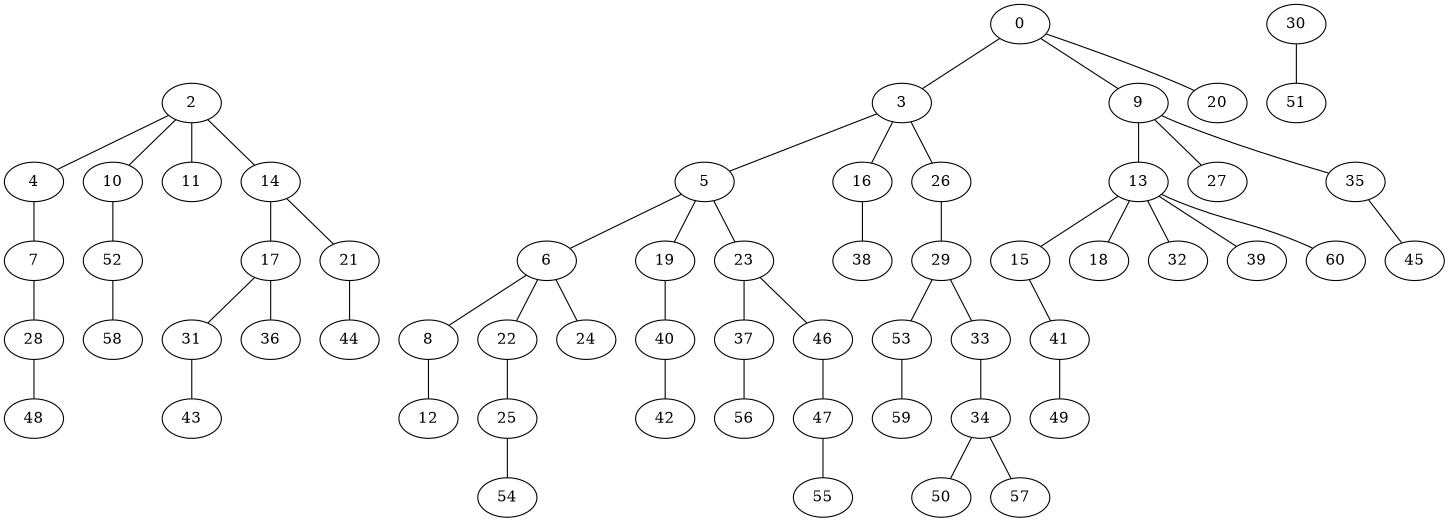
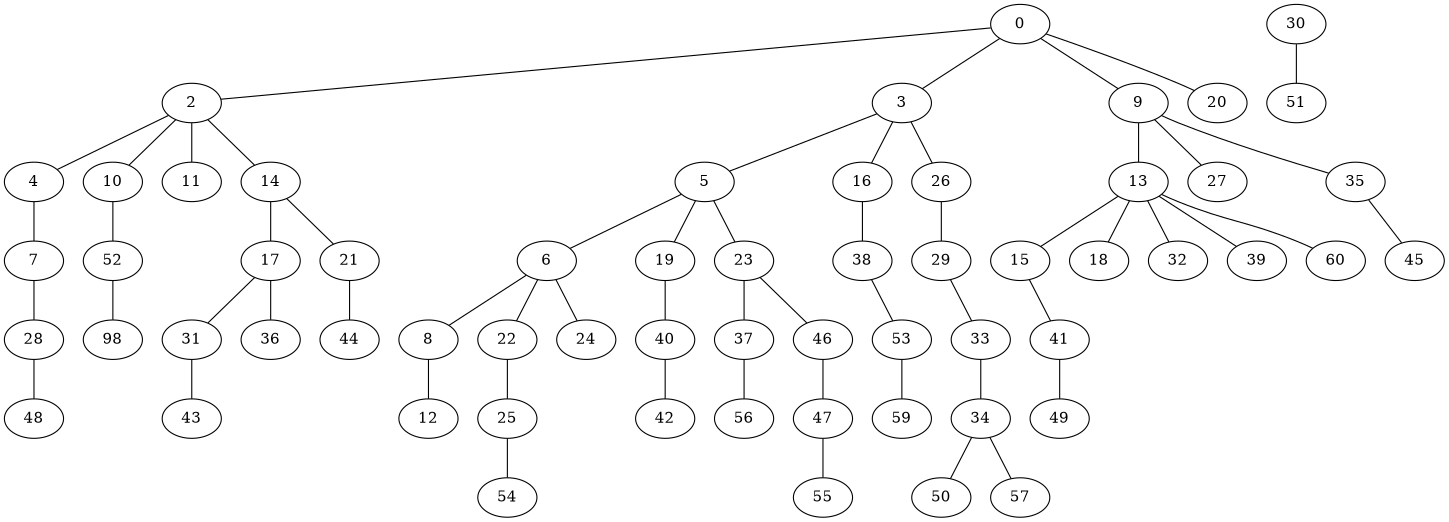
edge "0" -- "2": added
edge "29" -- "53": now "38" -- "53"
node "58": label "58" -> "98"
